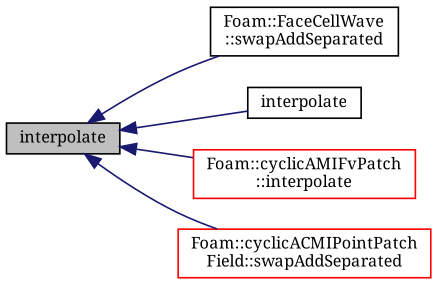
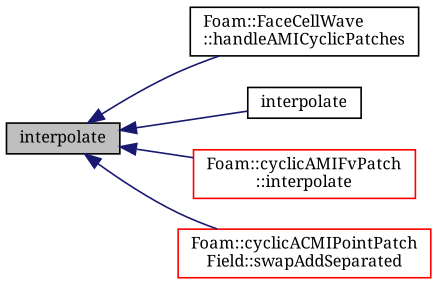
node "Foam::FaceCellWave ::swapAddSeparated": label "Foam::FaceCellWave ::swapAddSeparated" -> "Foam::FaceCellWave ::handleAMICyclicPatches"
